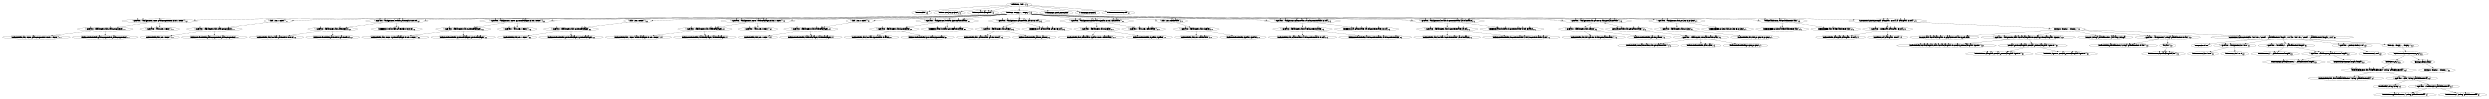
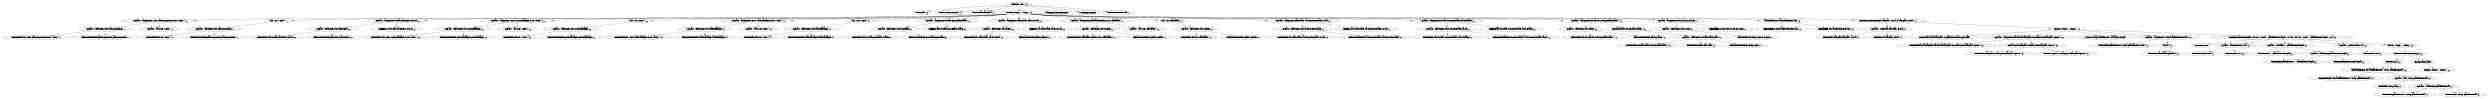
edge "(getClassLoader,this.getClassLoader())" -> "(<operator>.assignment,this.parent = this.getClassLoader())": reversed
